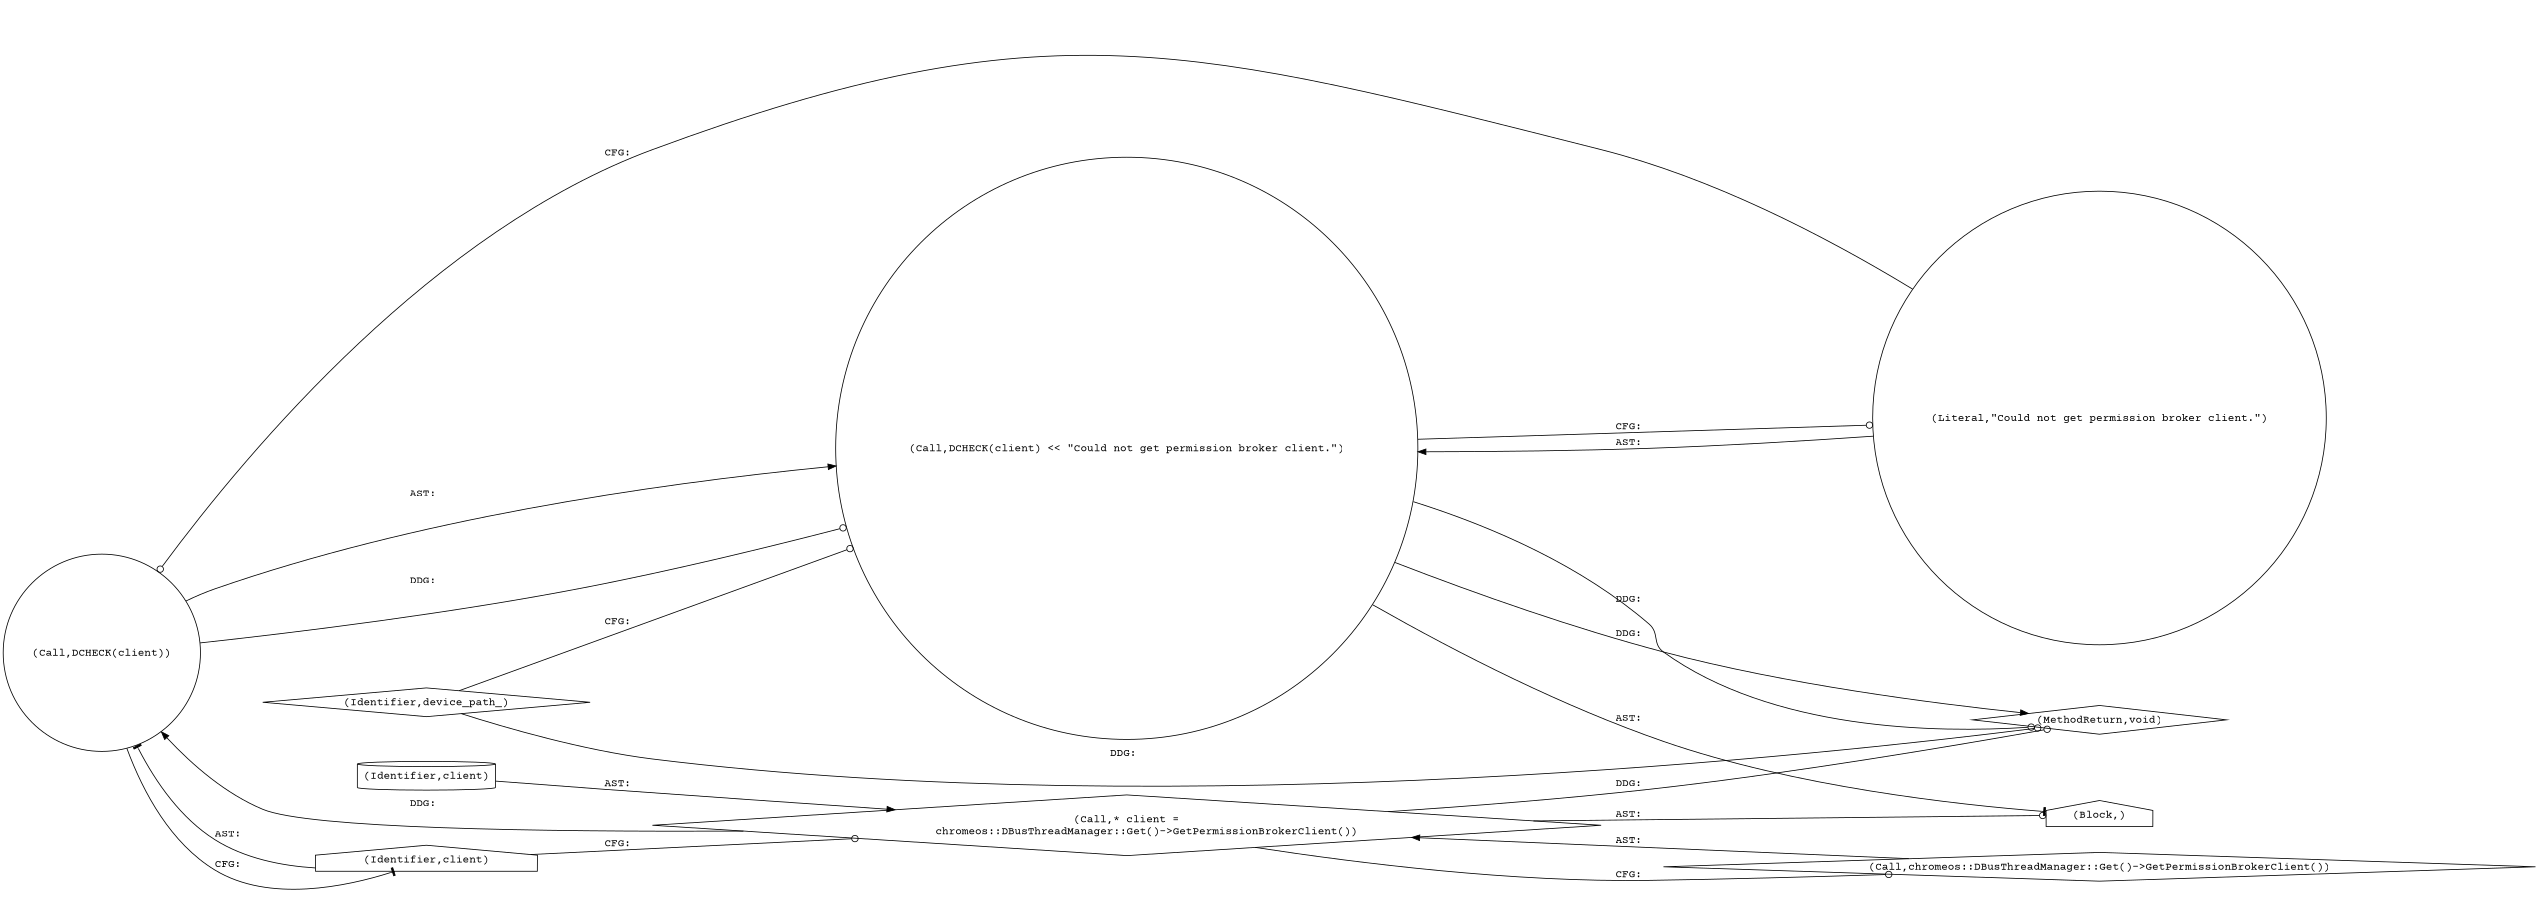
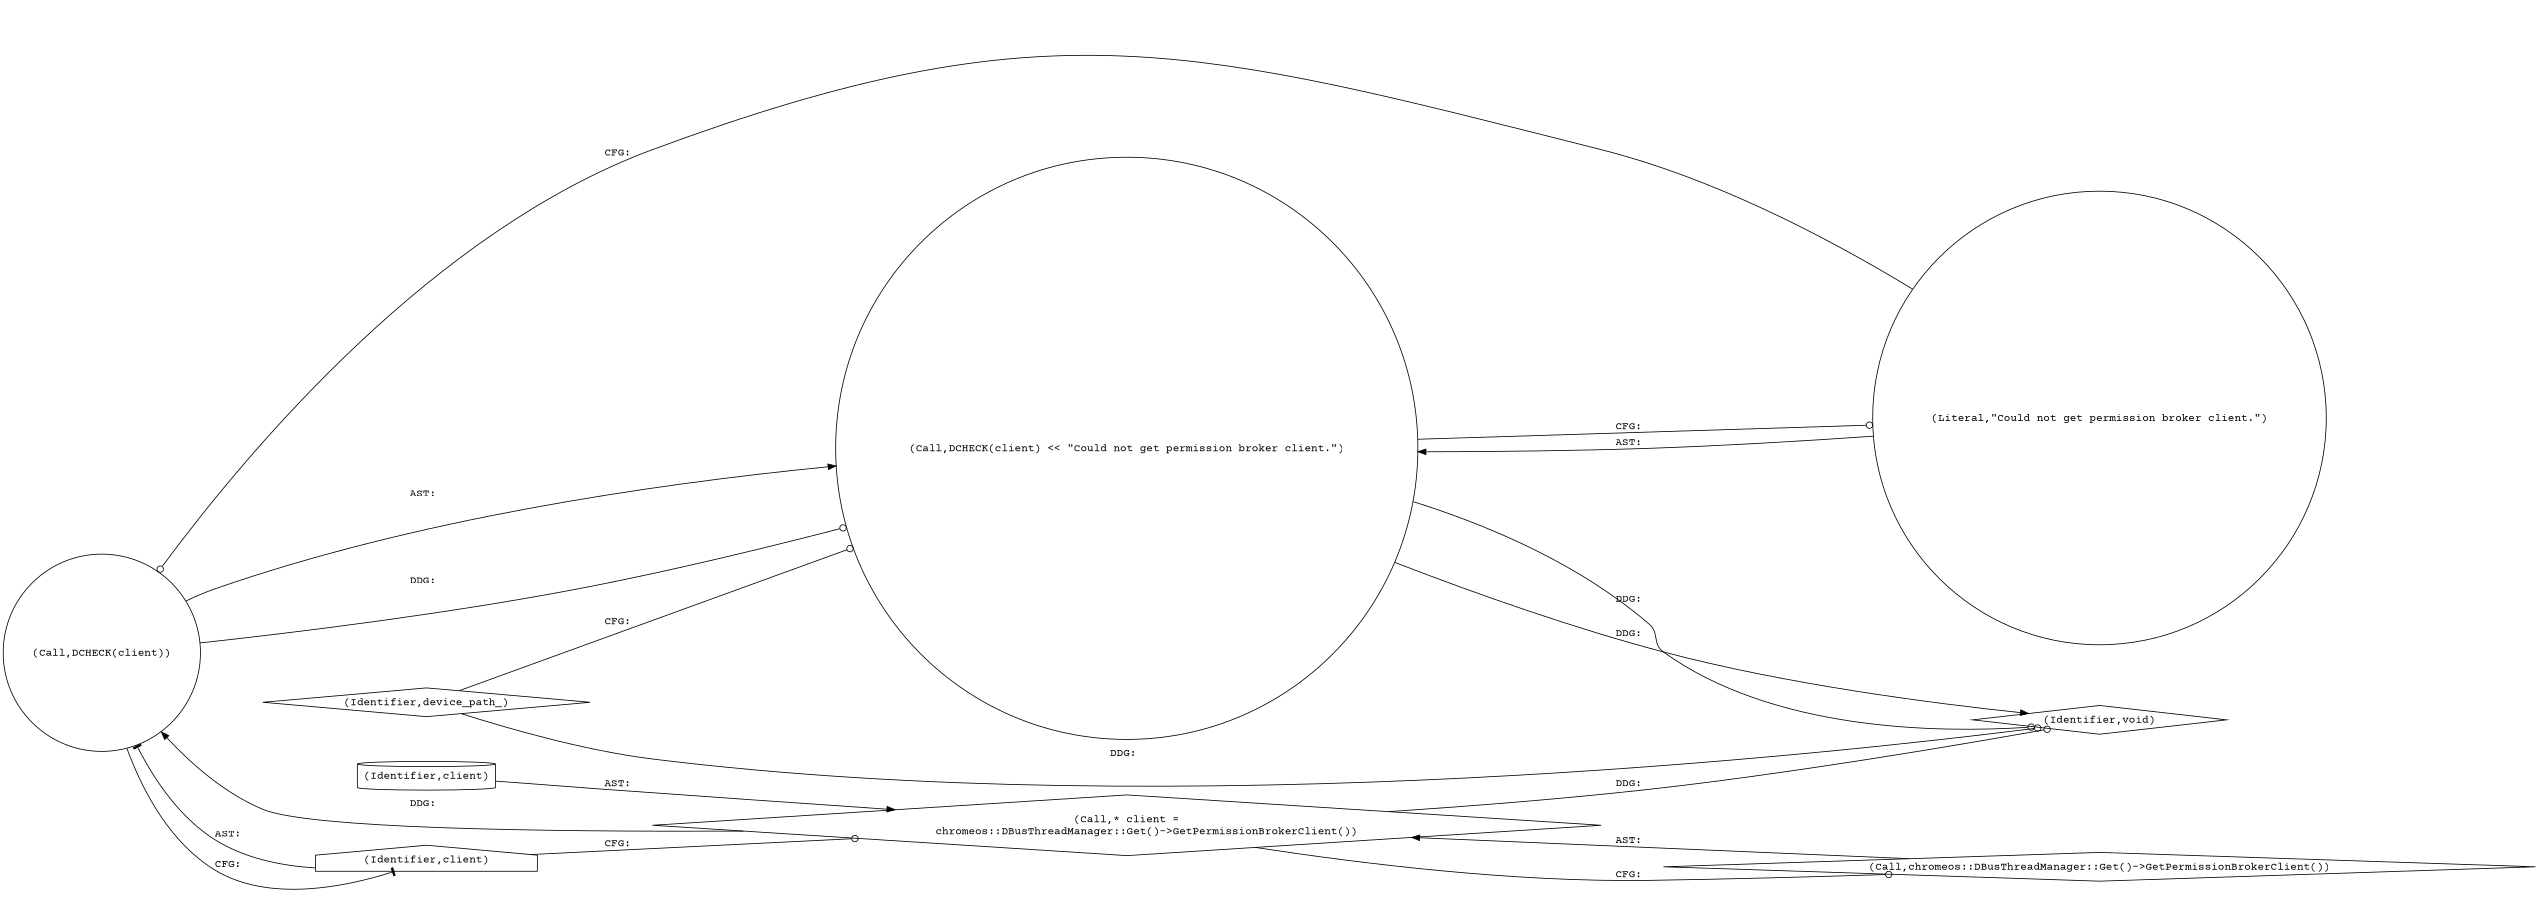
node "(MethodReturn,void)": label "(MethodReturn,void)" -> "(Identifier,void)"
node "(Block,)": removed
